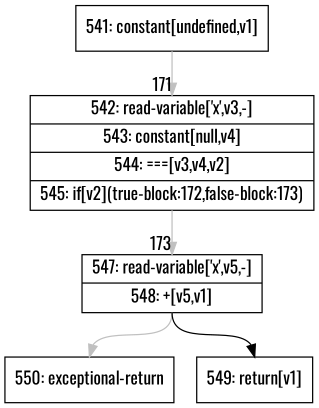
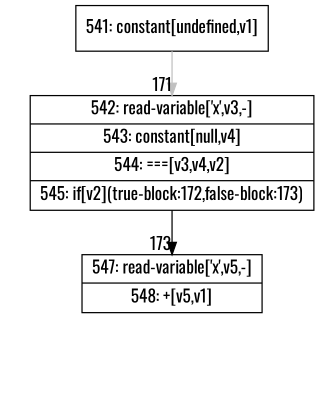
edge "542: read-variable['x',v3,-]" -> "547: read-variable['x',v5,-]": color gray -> black
node "550: exceptional-return": removed
node "549: return[v1]": removed
